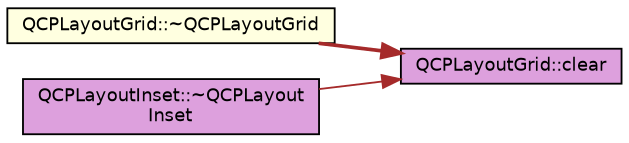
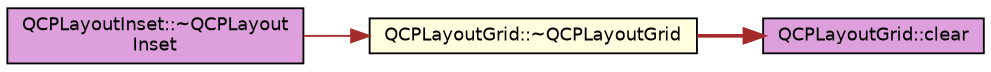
edge "QCPLayoutInset::~QCPLayout Inset" -> "QCPLayoutGrid::clear": now "QCPLayoutInset::~QCPLayout Inset" -> "QCPLayoutGrid::~QCPLayoutGrid"
